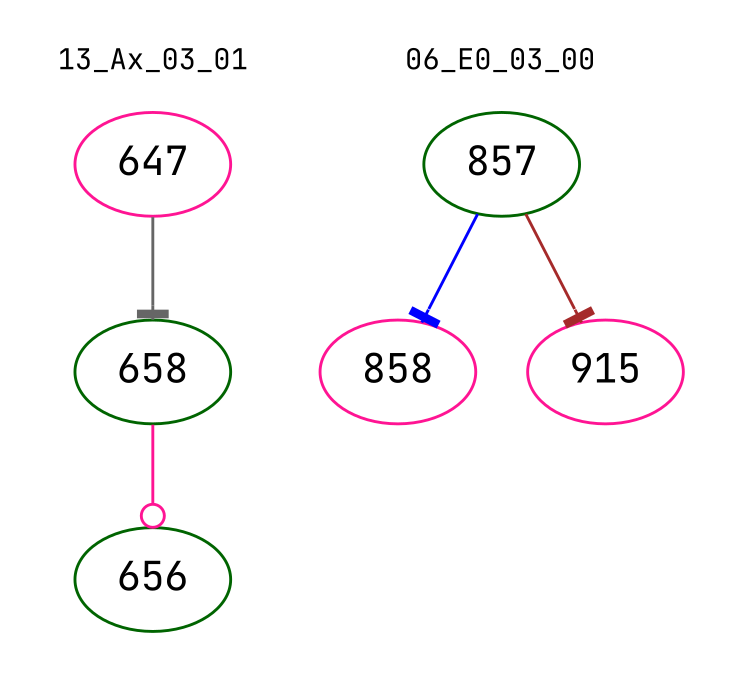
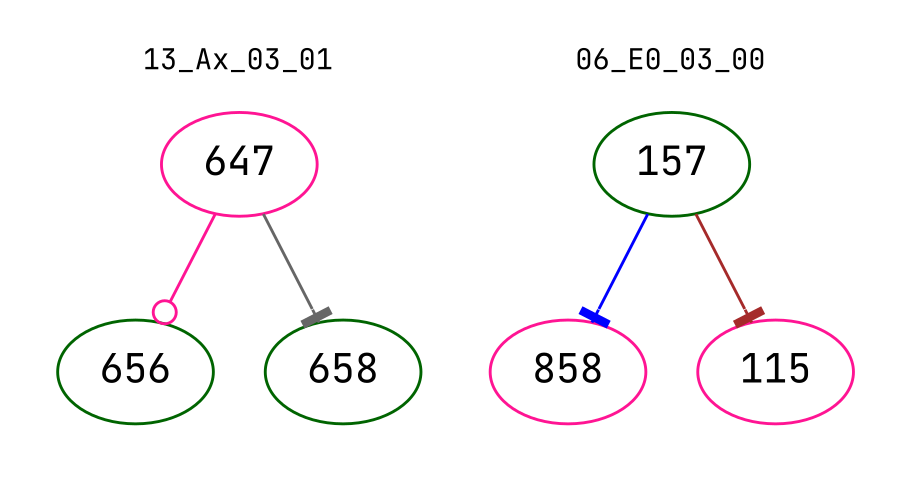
node "857": label "857" -> "157"
node "915": label "915" -> "115"
edge "658" -> "656": now "647" -> "656"
